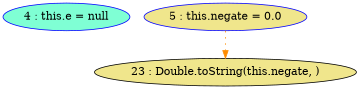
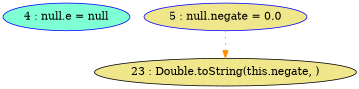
node "4 : this.e = null": label "4 : this.e = null" -> "4 : null.e = null"
node "5 : this.negate = 0.0": label "5 : this.negate = 0.0" -> "5 : null.negate = 0.0"
